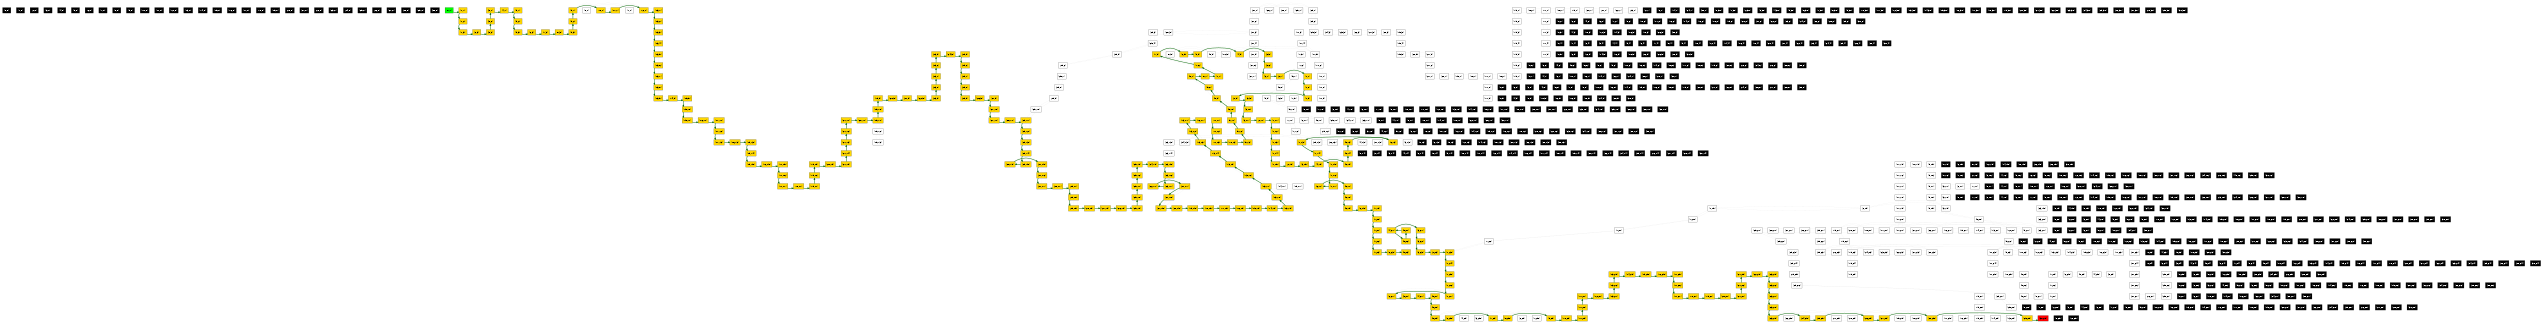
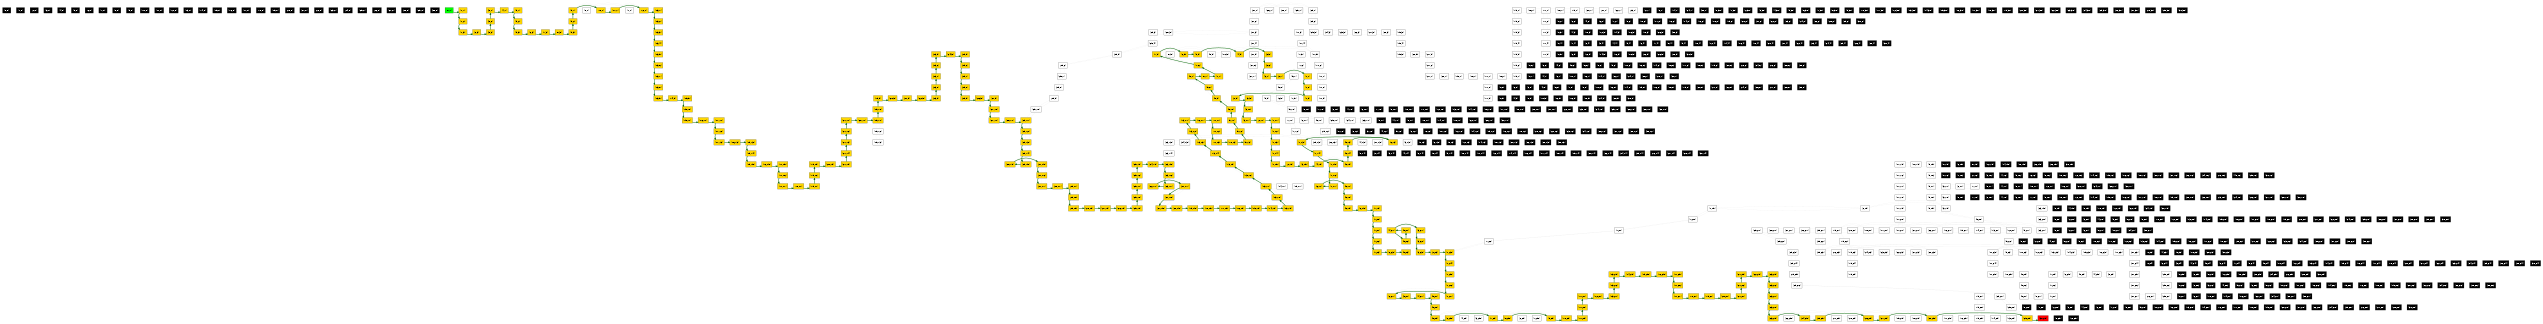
edge "(12,11)" -> "(11,11)": added
